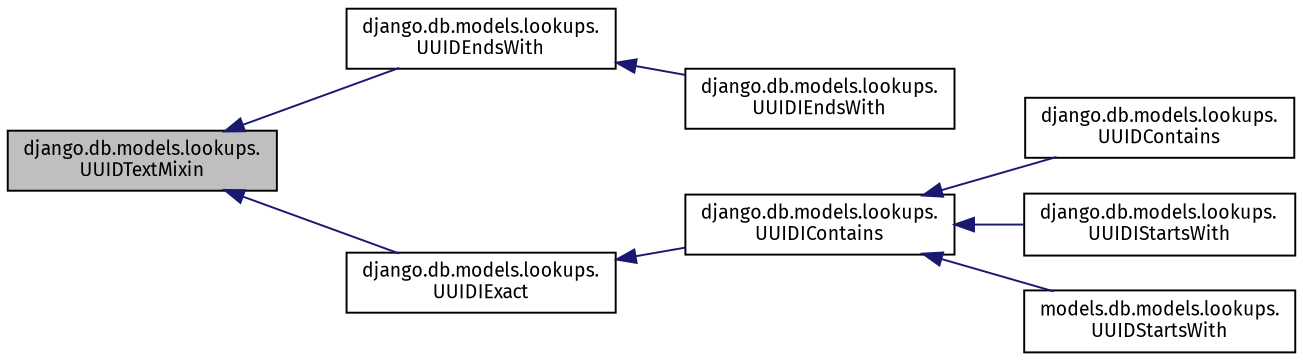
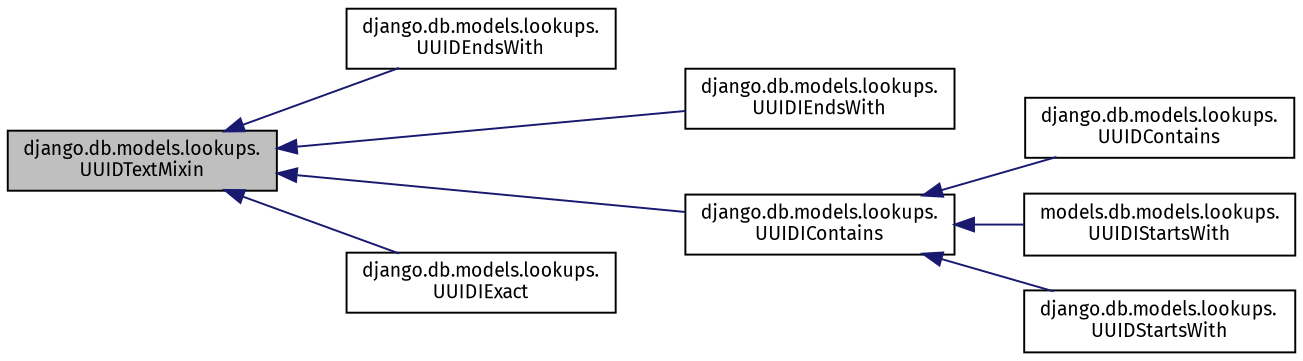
edge "django.db.models.lookups. UUIDIEndsWith" -> "django.db.models.lookups. UUIDEndsWith": now "django.db.models.lookups. UUIDIEndsWith" -> "django.db.models.lookups. UUIDTextMixin"
node "django.db.models.lookups. UUIDIStartsWith": label "django.db.models.lookups. UUIDIStartsWith" -> "models.db.models.lookups. UUIDIStartsWith"
edge "django.db.models.lookups. UUIDIContains" -> "django.db.models.lookups. UUIDIExact": now "django.db.models.lookups. UUIDIContains" -> "django.db.models.lookups. UUIDTextMixin"
node "models.db.models.lookups. UUIDStartsWith": label "models.db.models.lookups. UUIDStartsWith" -> "django.db.models.lookups. UUIDStartsWith"
